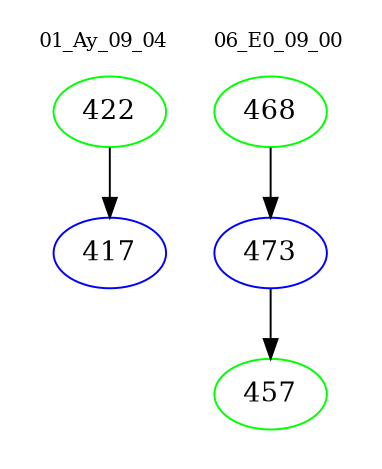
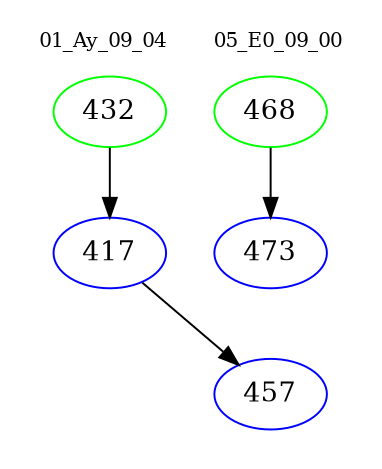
cluster "06_E0_09_00": label "06_E0_09_00" -> "05_E0_09_00"
node "422": label "422" -> "432"
edge "473" -> "457": now "417" -> "457"
node "457": color green -> blue
